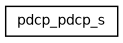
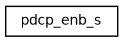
node "pdcp_pdcp_s": label "pdcp_pdcp_s" -> "pdcp_enb_s"
